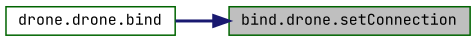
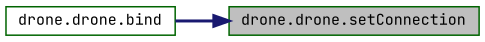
node "bind.drone.setConnection": label "bind.drone.setConnection" -> "drone.drone.setConnection"
